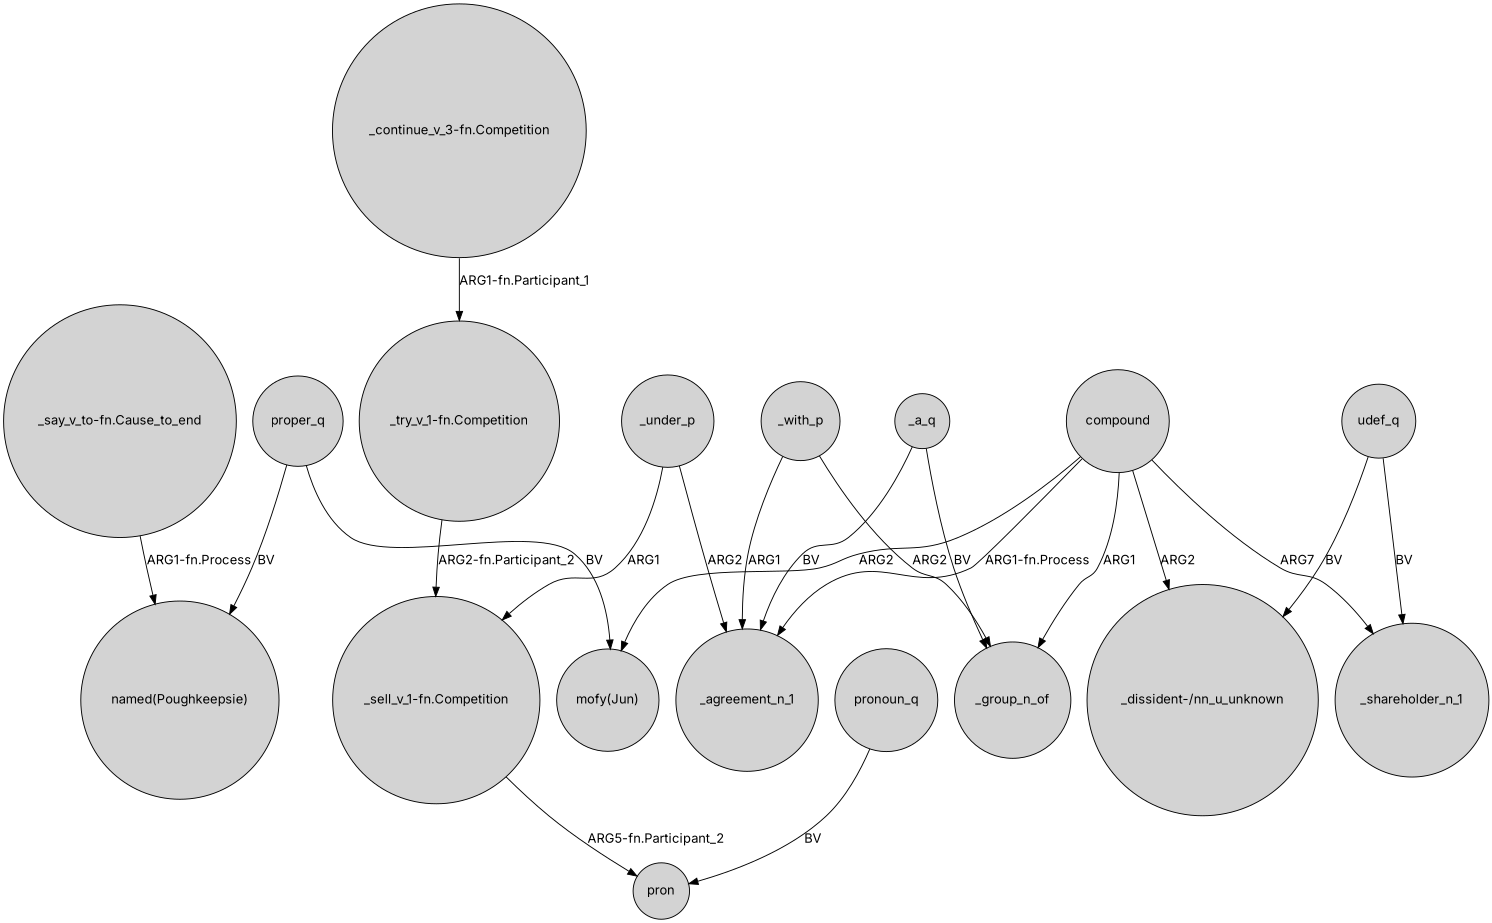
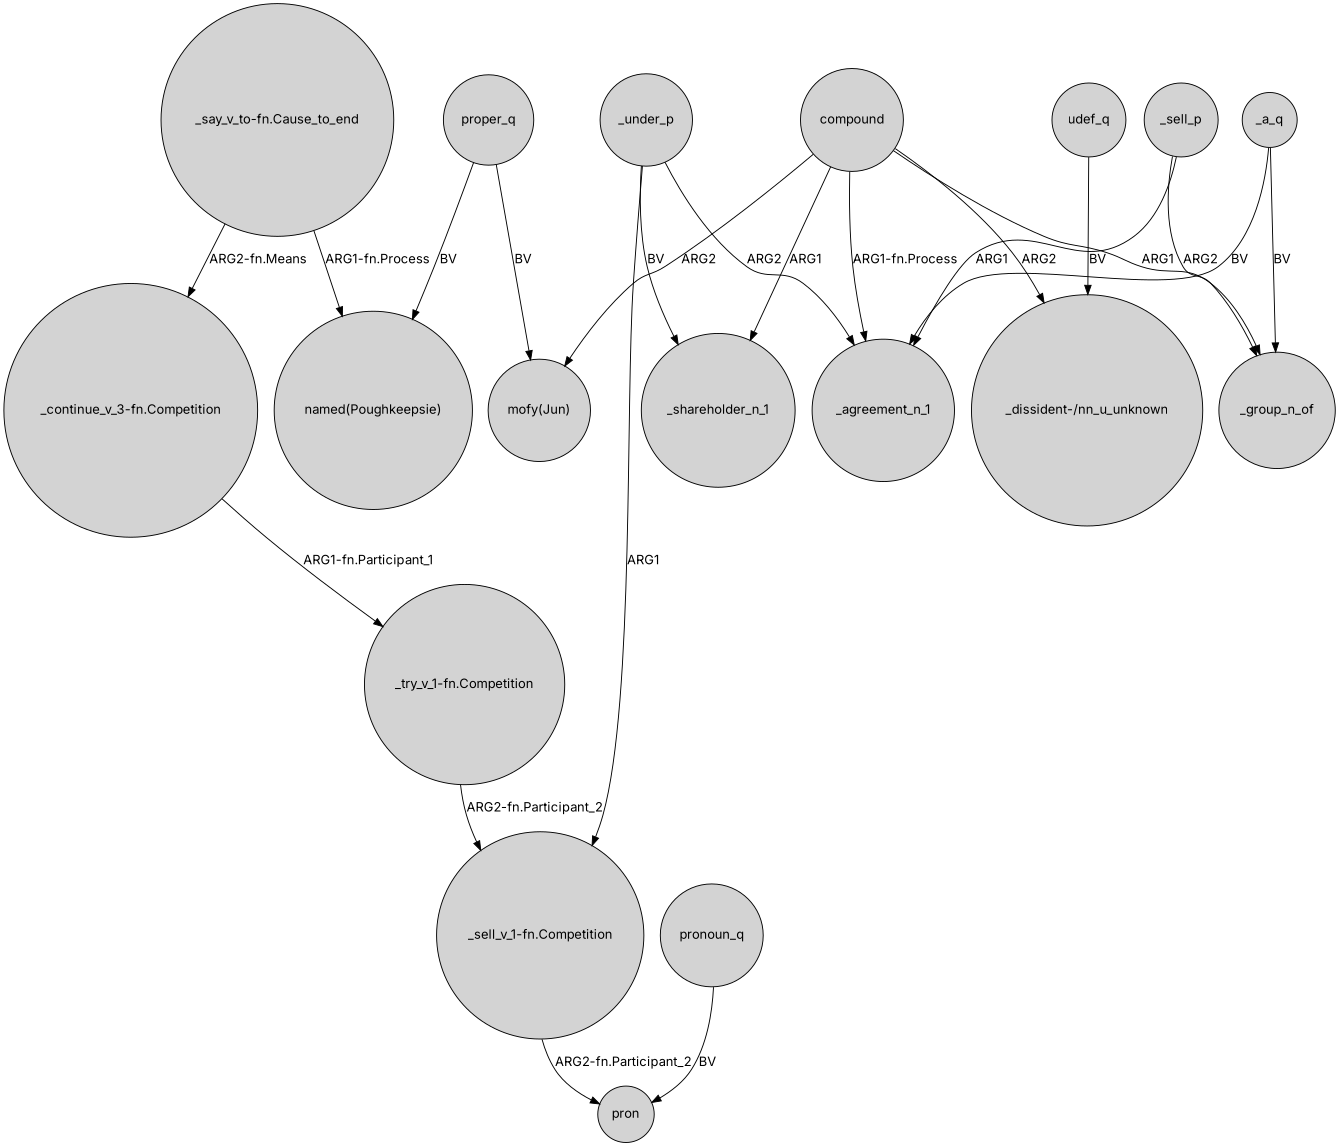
edge "_say_v_to-fn.Cause_to_end" -> "_continue_v_3-fn.Competition": added, label "ARG2-fn.Means"
node "_with_p": label "_with_p" -> "_sell_p"
edge "udef_q" -> "_shareholder_n_1": now "_under_p" -> "_shareholder_n_1"
edge "compound" -> "_shareholder_n_1": label "ARG7" -> "ARG1"
edge "_sell_v_1-fn.Competition" -> "pron": label "ARG5-fn.Participant_2" -> "ARG2-fn.Participant_2"
